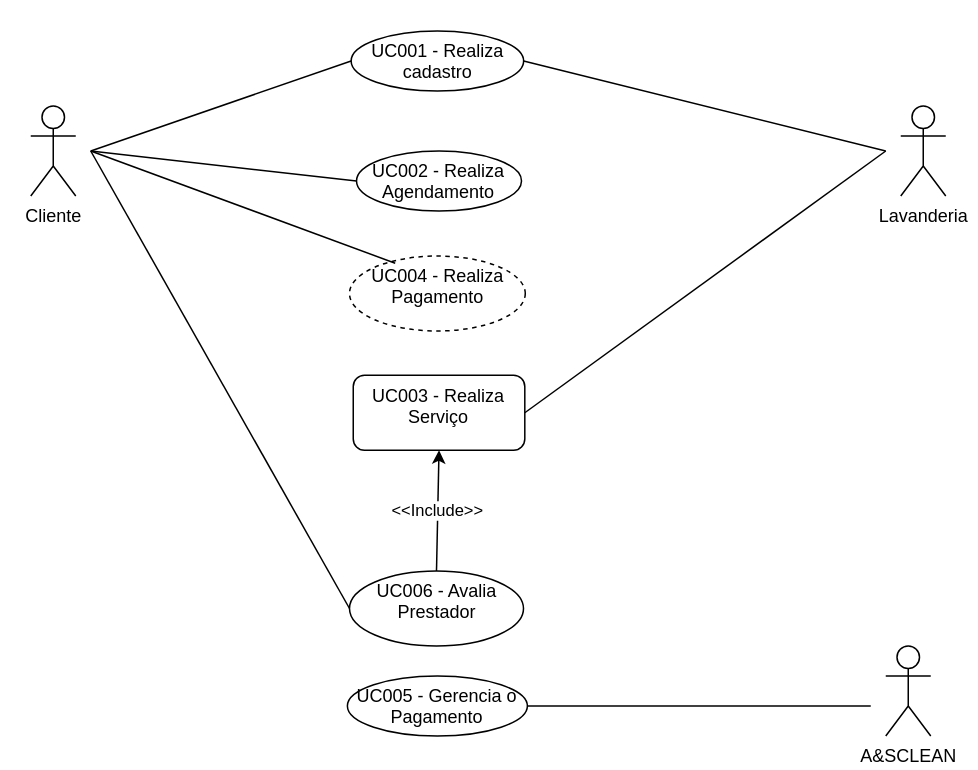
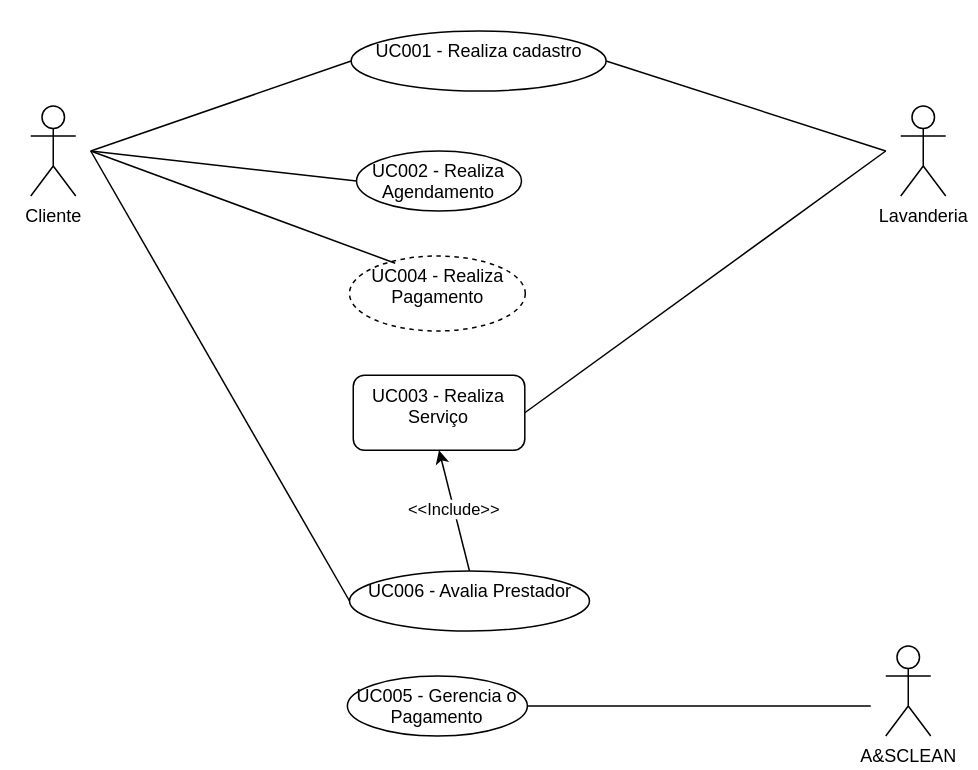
node "UC001 - Realiza cadastro": size 173x60 -> 255x60
node "UC006 - Avalia Prestador": size 174x75 -> 240x60
